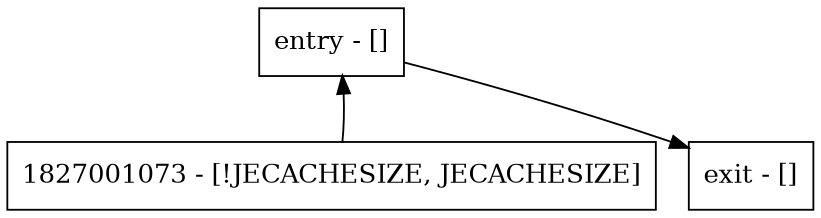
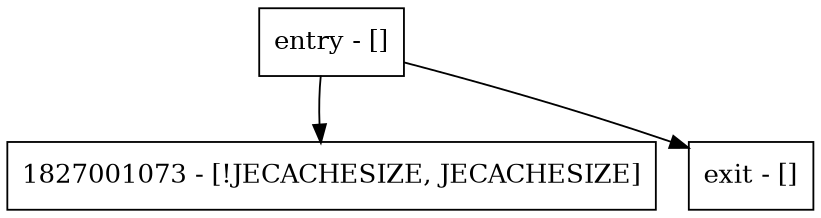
edge "1827001073 - [!JECACHESIZE, JECACHESIZE]" -> "entry - []": reversed
